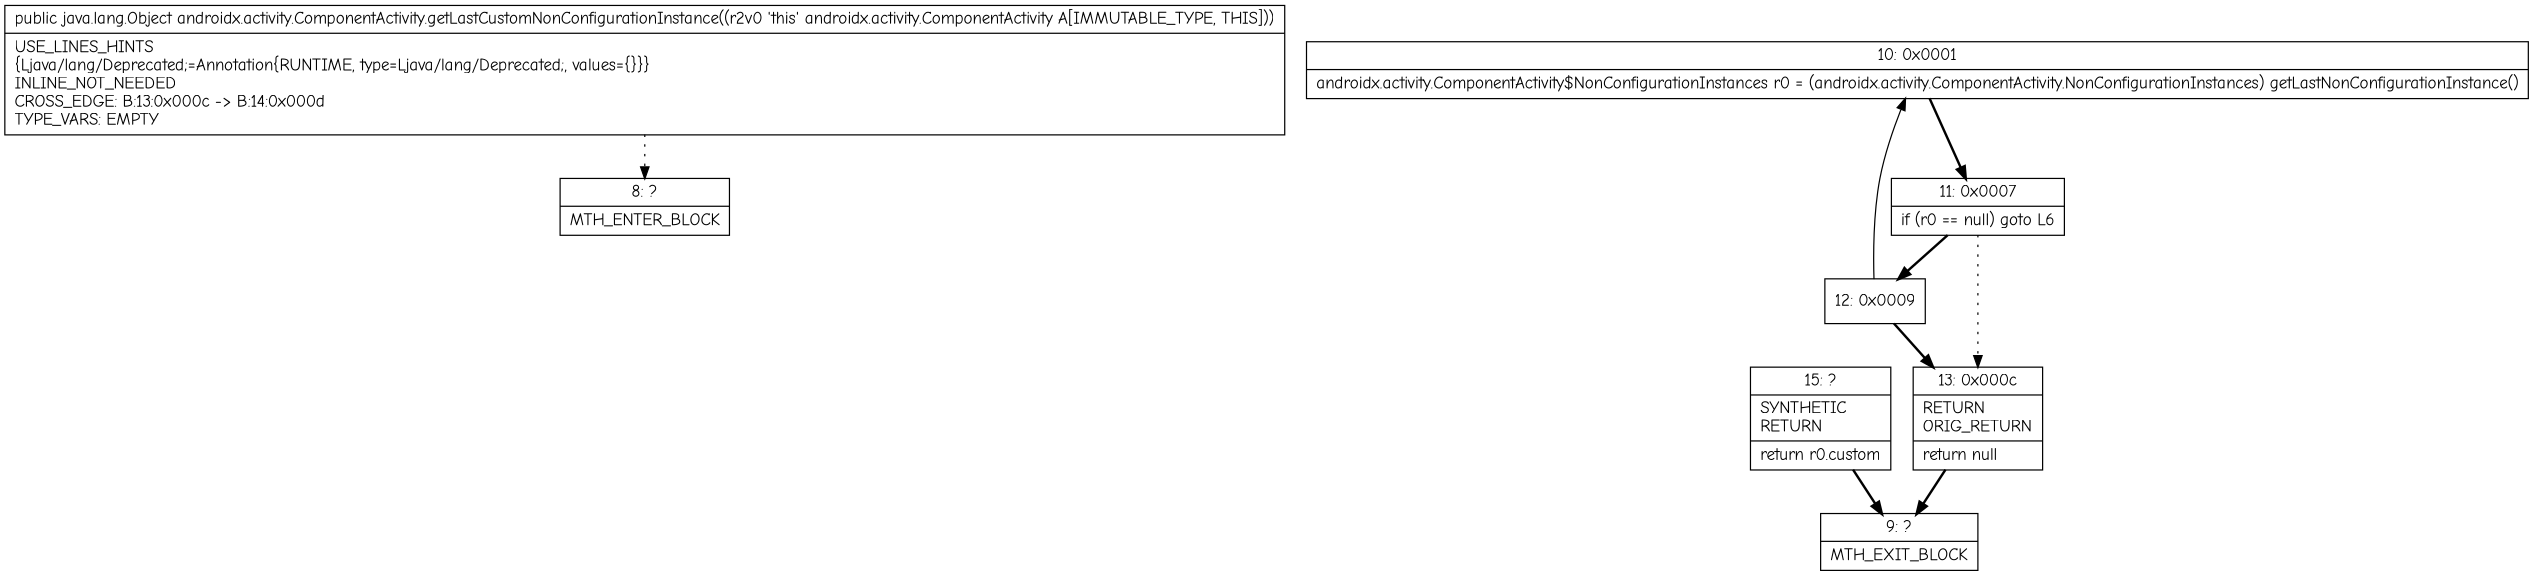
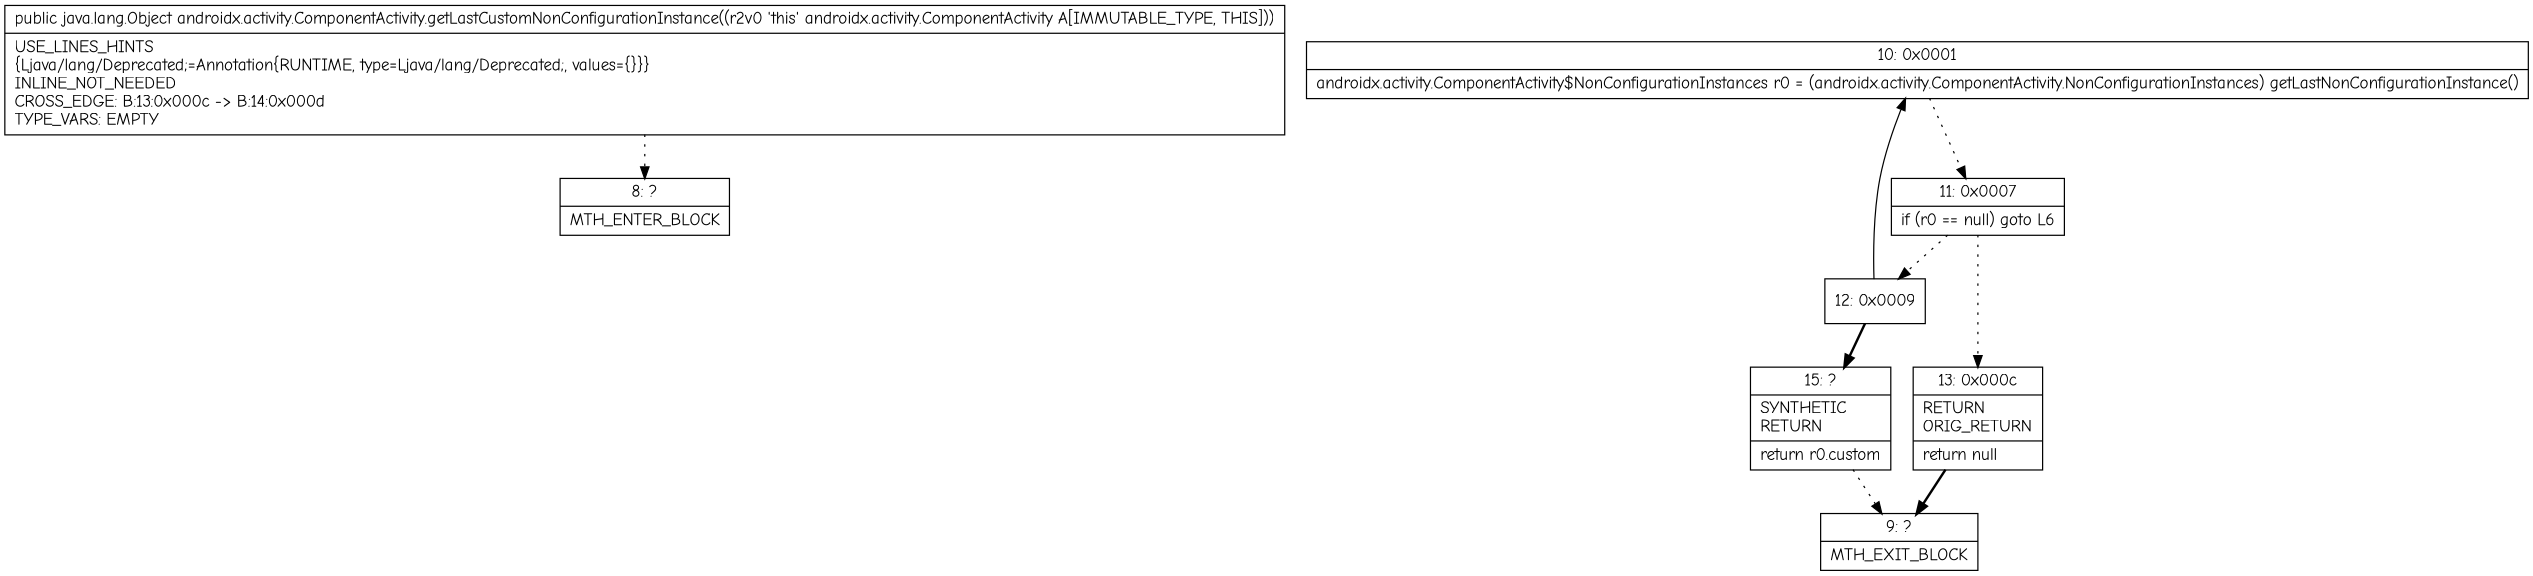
edge "10: 0x0001" -> "11: 0x0007": style bold -> dotted
edge "11: 0x0007" -> "12: 0x0009": style bold -> dotted
edge "12: 0x0009" -> "13: 0x000c": now "12: 0x0009" -> "15: ?"
edge "15: ?" -> "9: ?": style bold -> dotted
